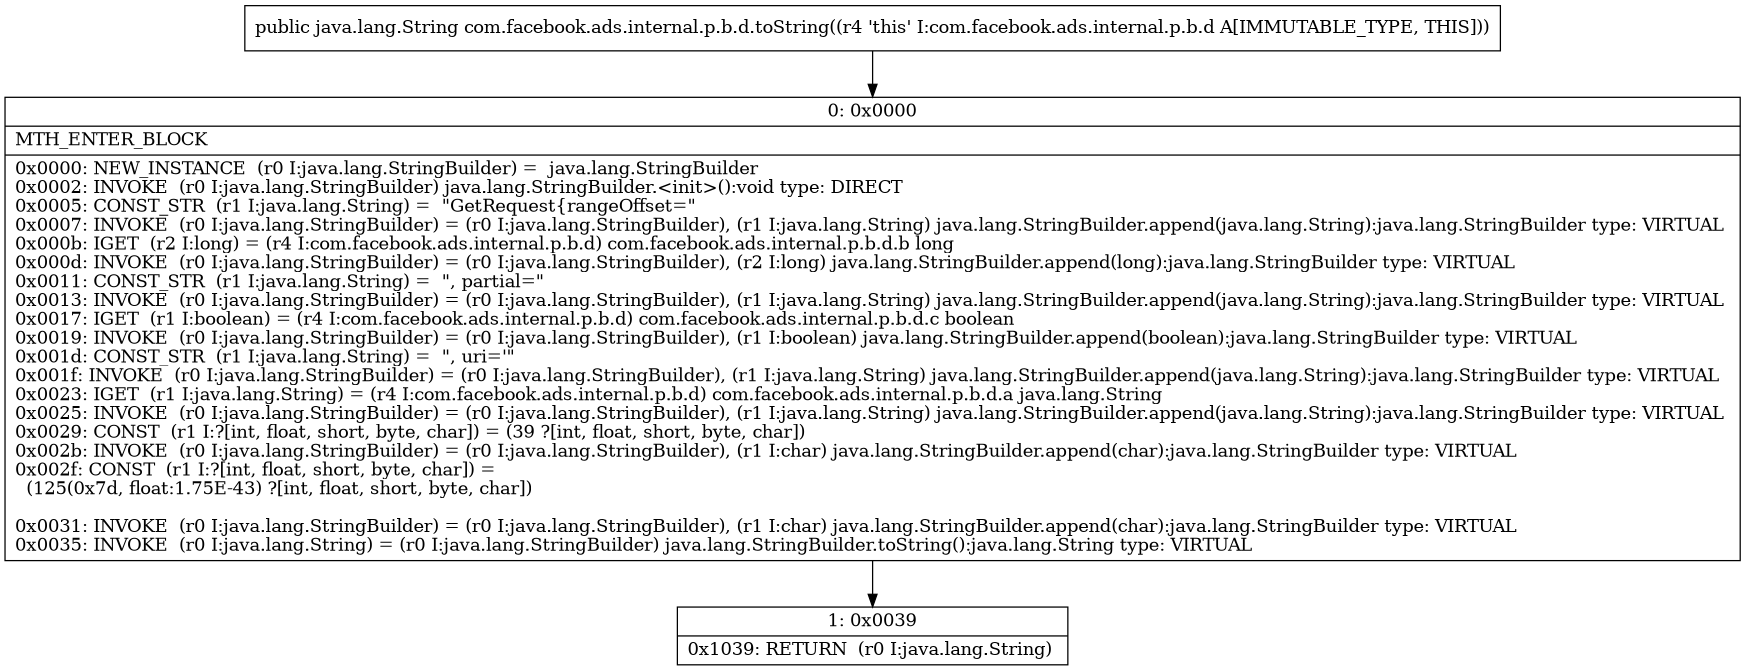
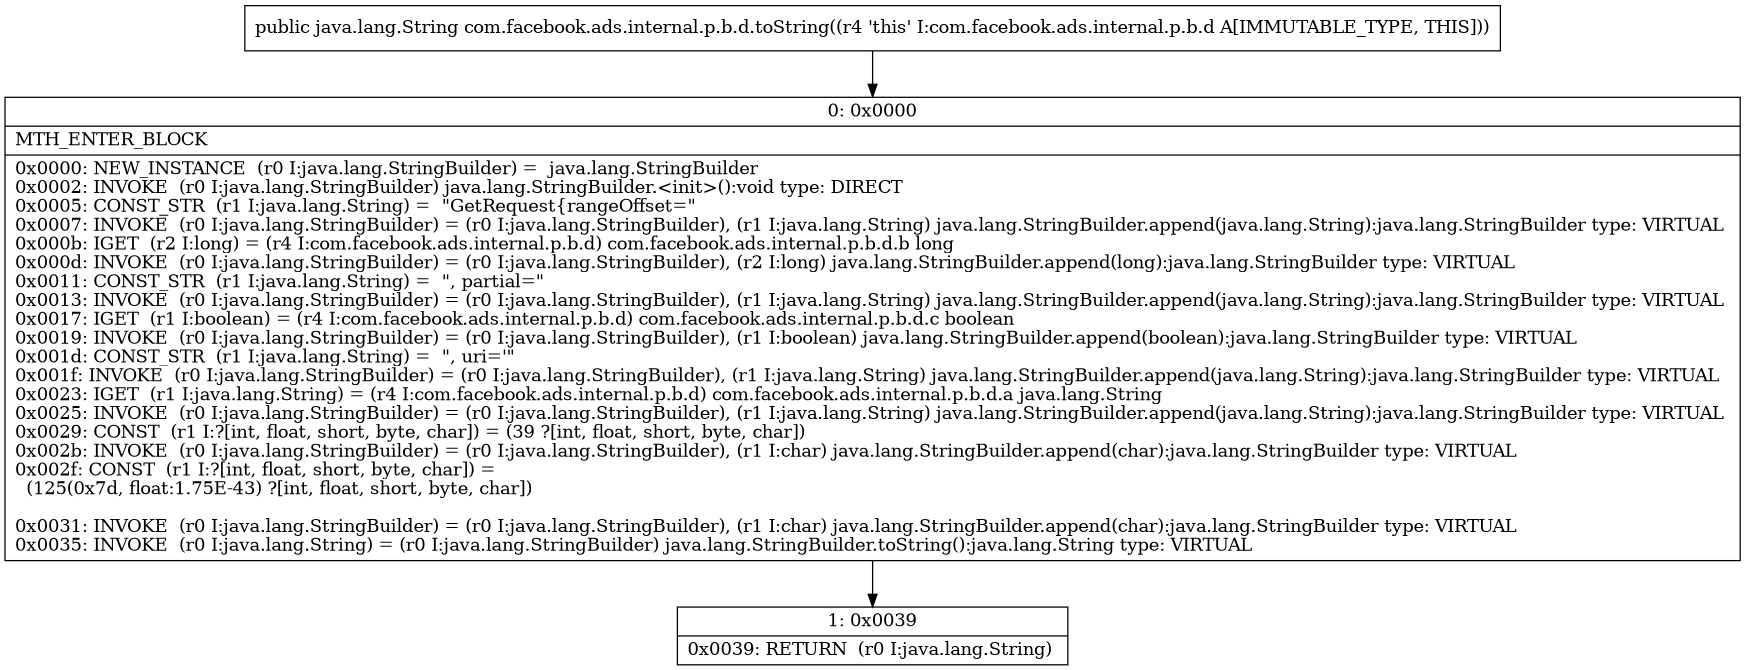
node "1: 0x0039": text "0x1039: RETURN  (r0 I:java.lang.String)" -> "0x0039: RETURN  (r0 I:java.lang.String)"
